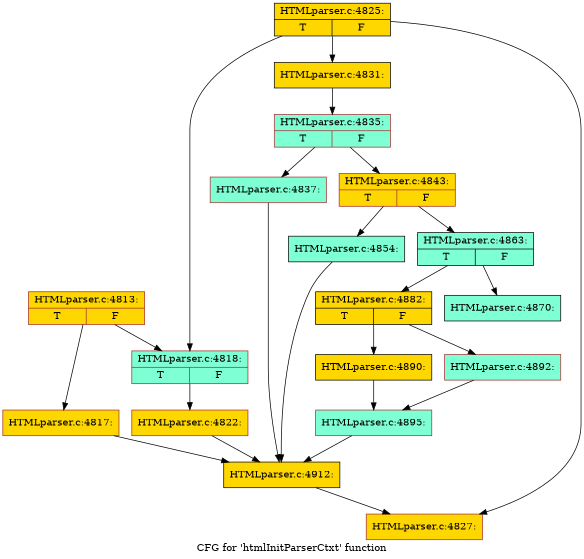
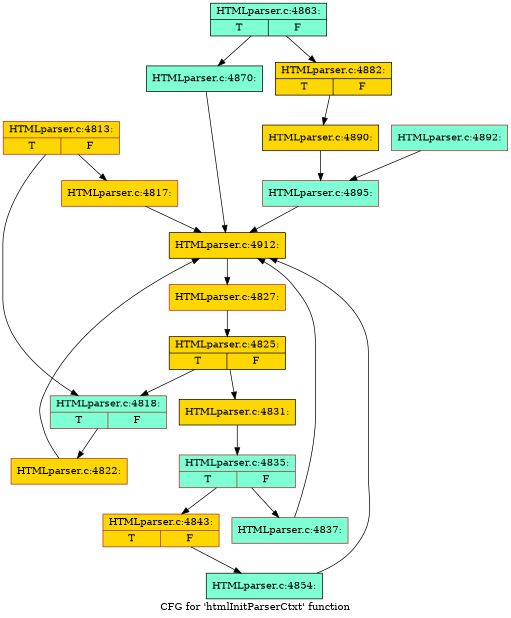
edge "HTMLparser.c:4870:" -> "HTMLparser.c:4912:": added
edge "HTMLparser.c:4843:" -> "HTMLparser.c:4863:": removed
edge "HTMLparser.c:4825:" -> "HTMLparser.c:4827:": reversed
edge "HTMLparser.c:4882:" -> "HTMLparser.c:4892:": removed
